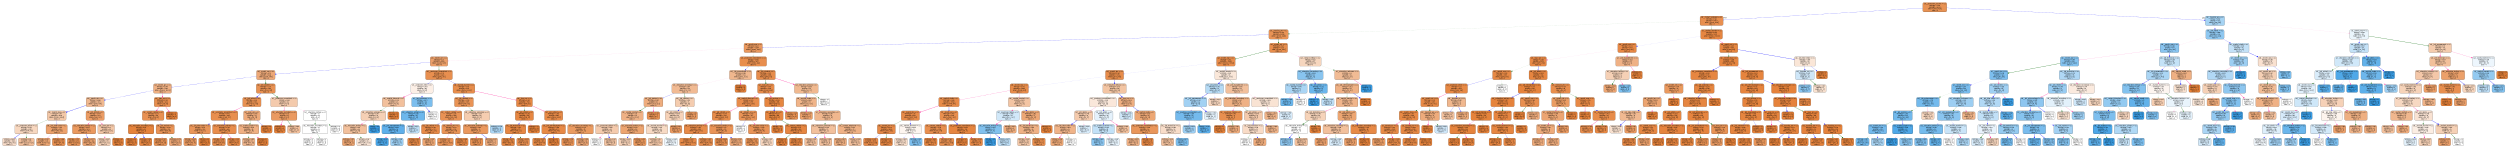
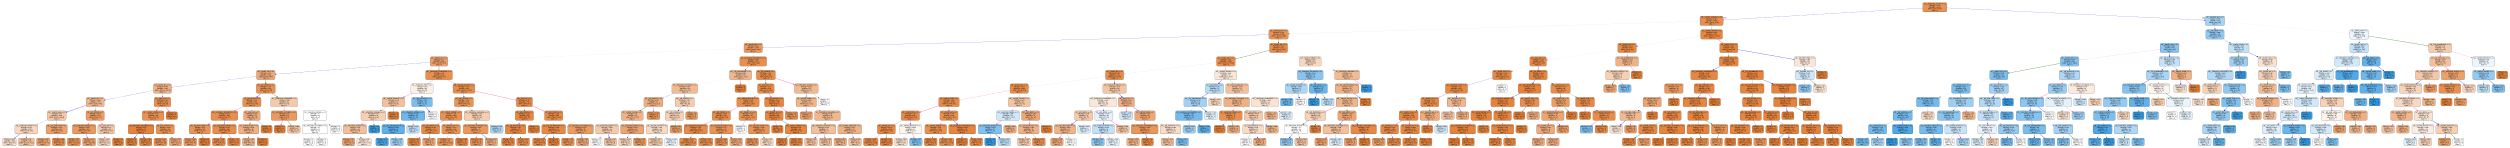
node "entropy = 0.459 samples = 31 value = [28, 3] class = 0": fillcolor #e88e4e -> #7bbeee
